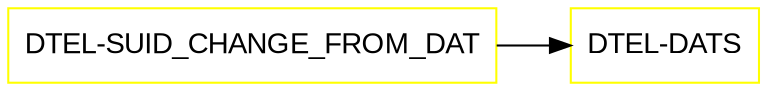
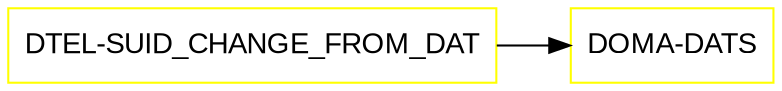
node "DTEL-DATS": label "DTEL-DATS" -> "DOMA-DATS"
